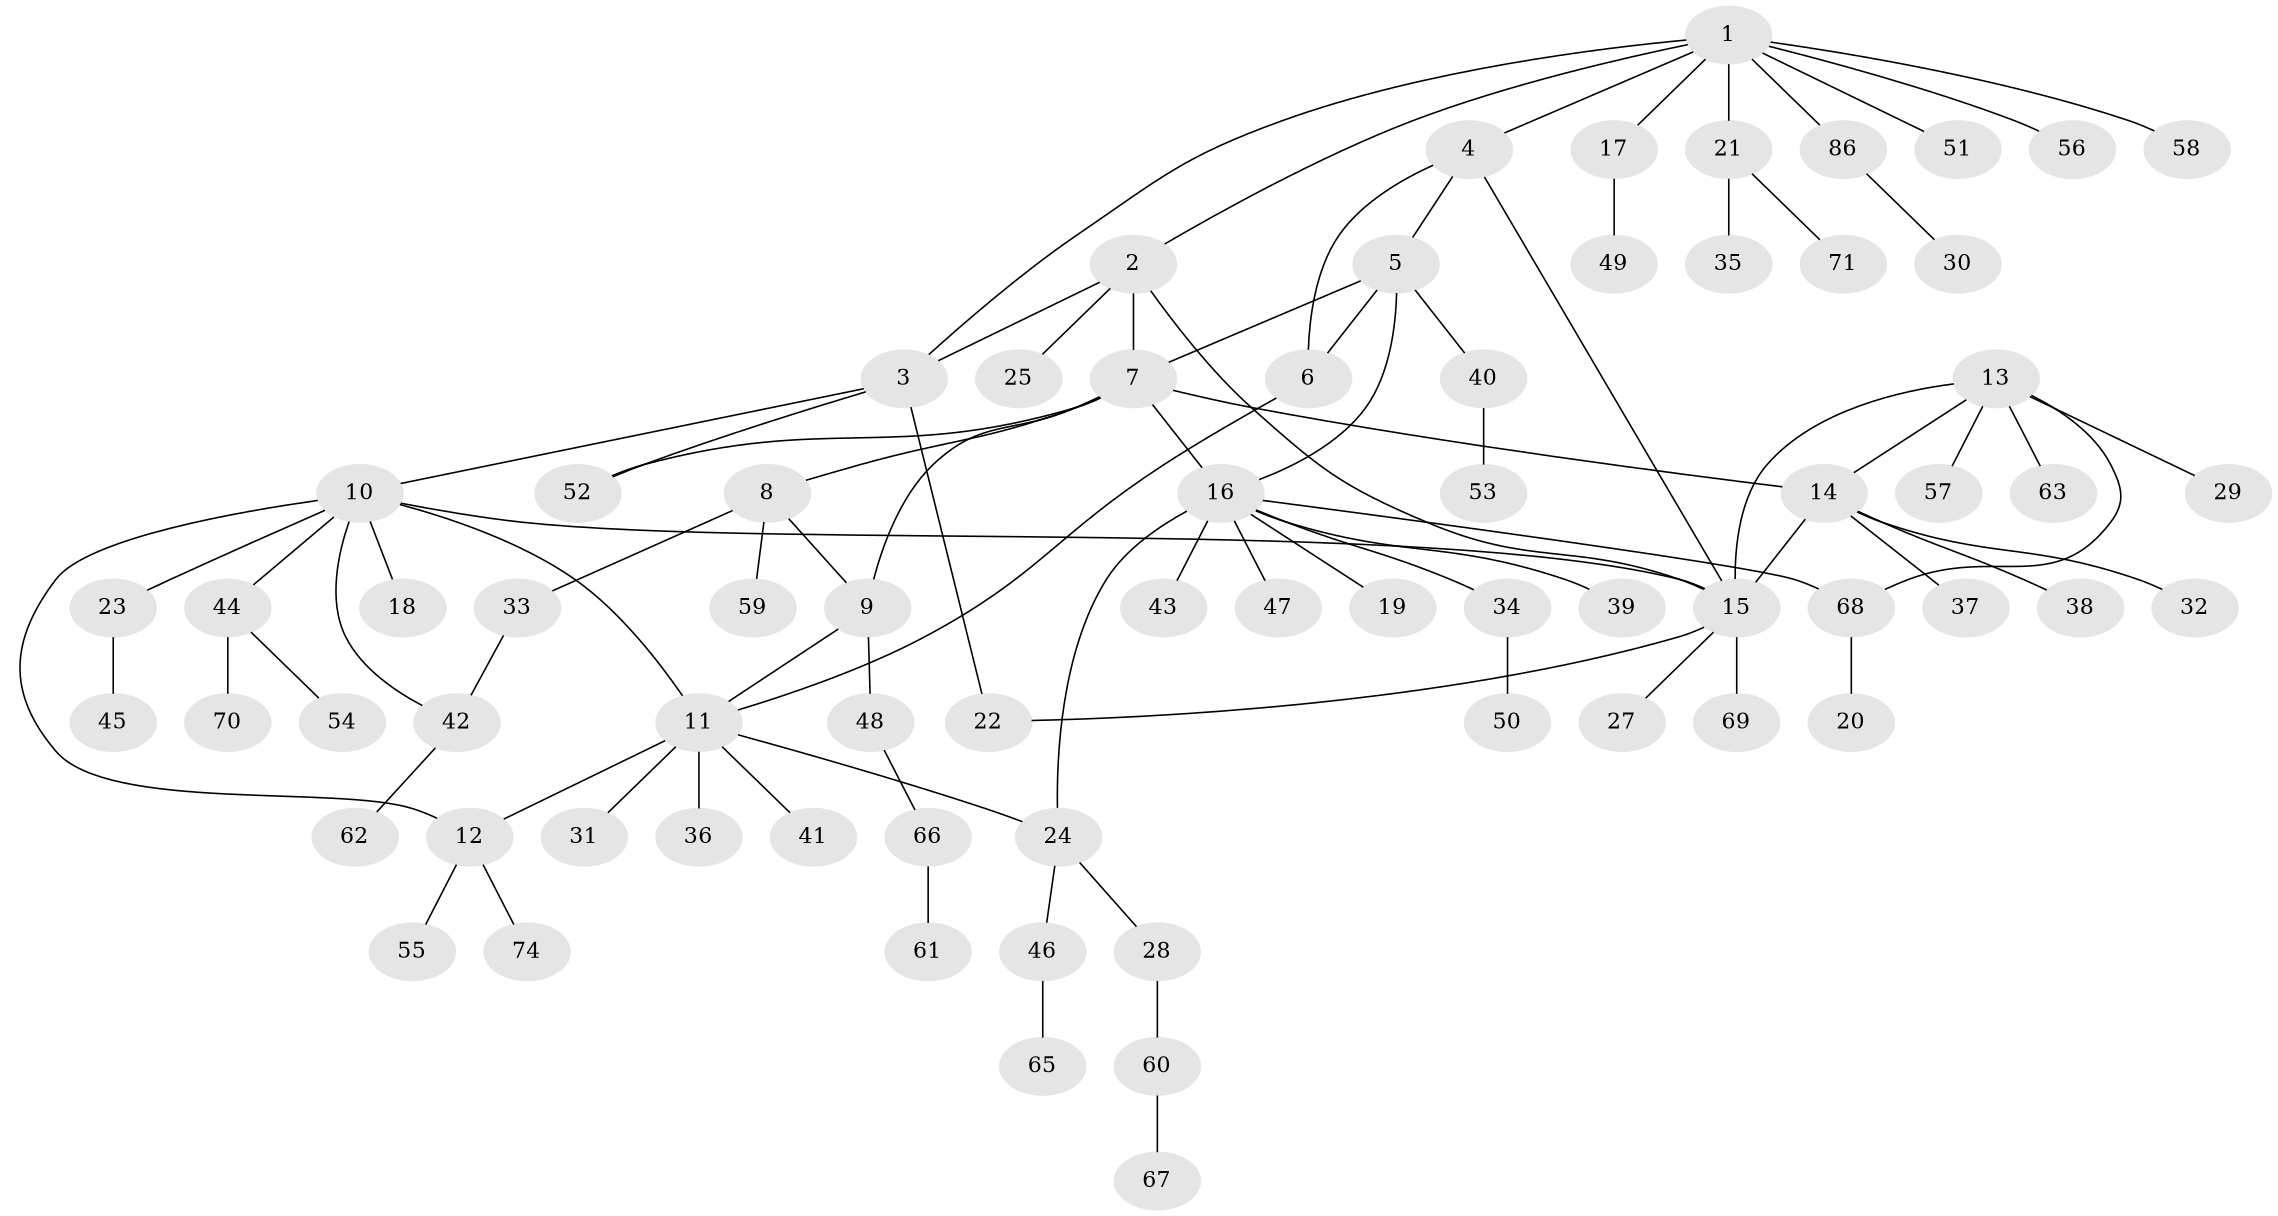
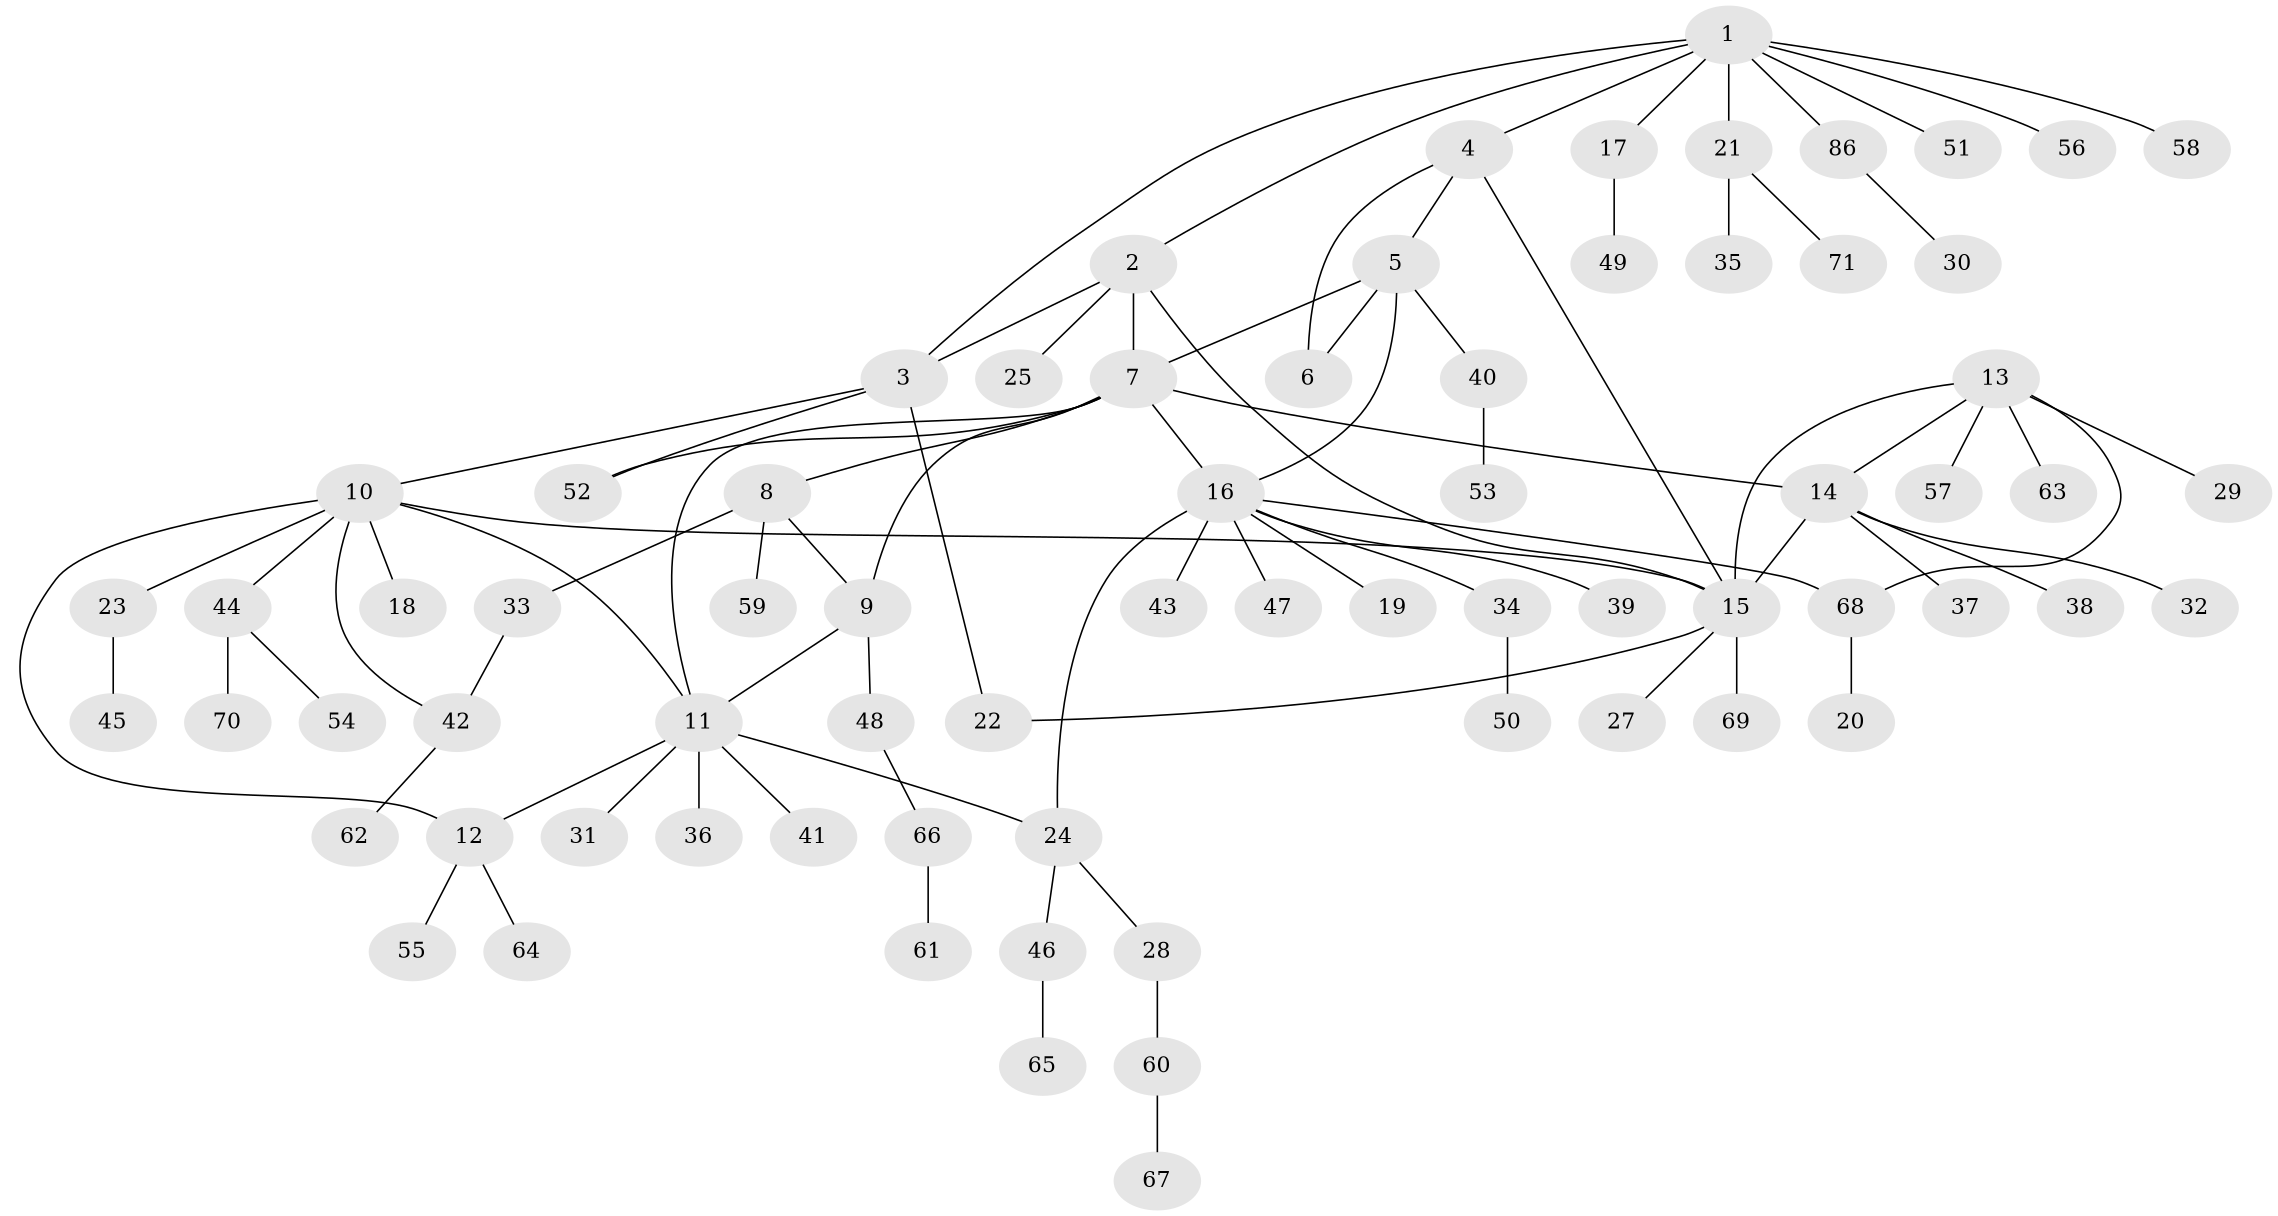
edge "6" -- "11": now "7" -- "11"
node "74": label "74" -> "64"
